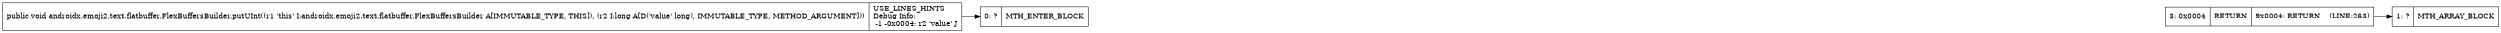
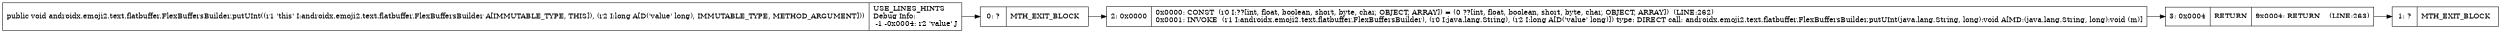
node "0: ?": text "MTH_ENTER_BLOCK" -> "MTH_EXIT_BLOCK"
node "1: ?": text "MTH_ARRAY_BLOCK" -> "MTH_EXIT_BLOCK"
node "2: 0x0000": added
